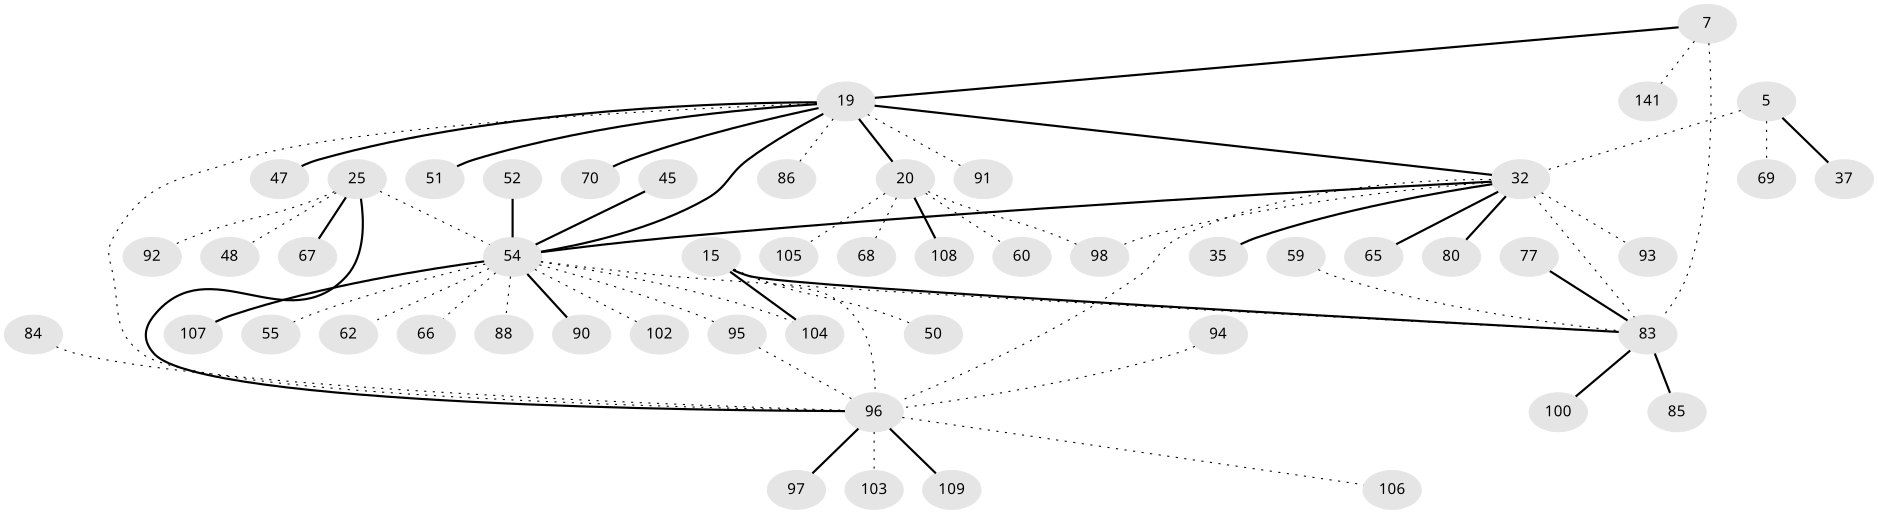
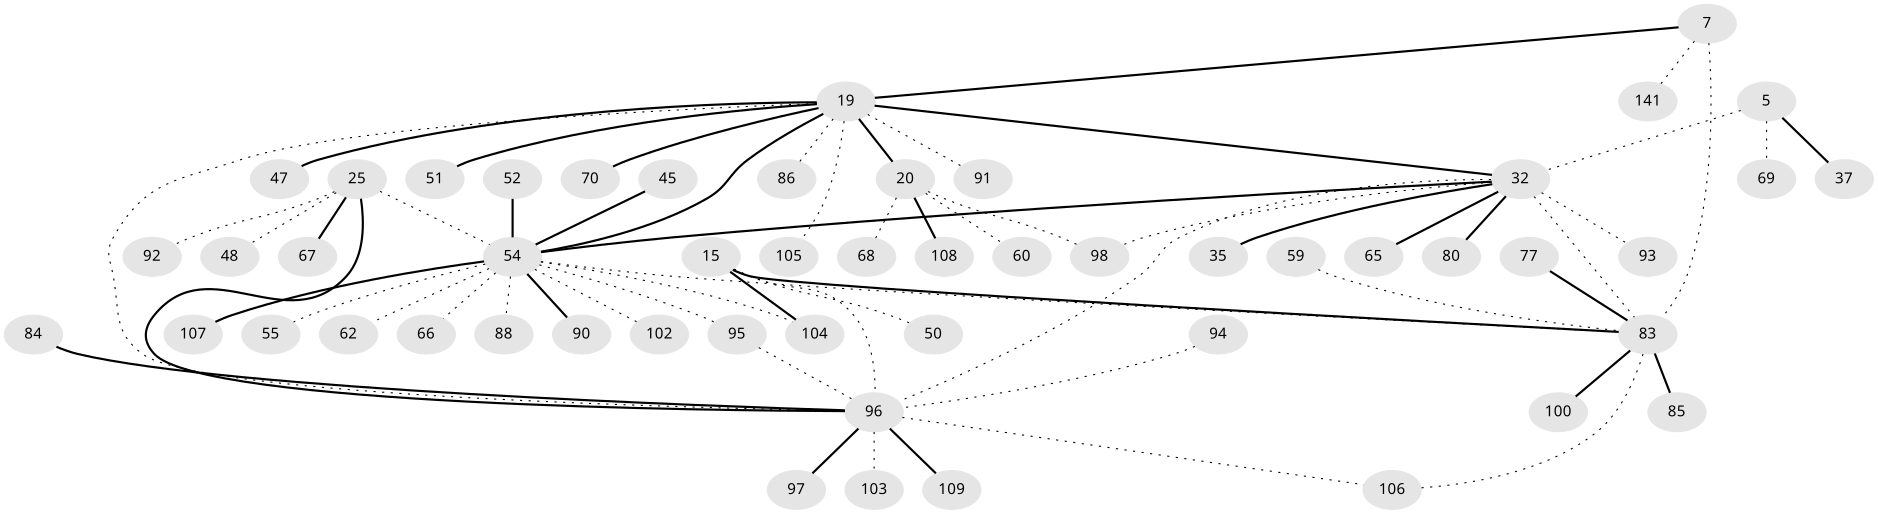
edge "20" -- "105": now "19" -- "105"
edge "84" -- "96": style dotted -> bold
edge "83" -- "106": added
